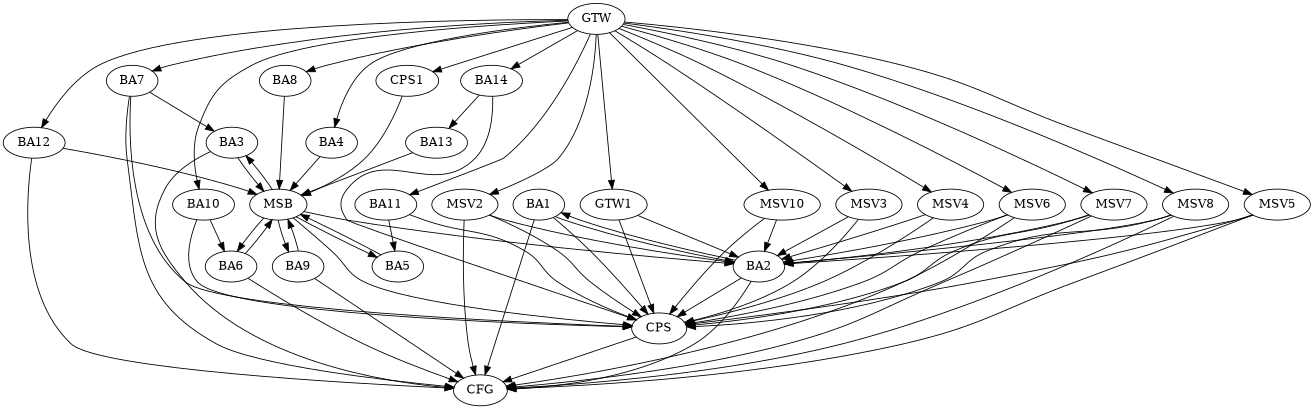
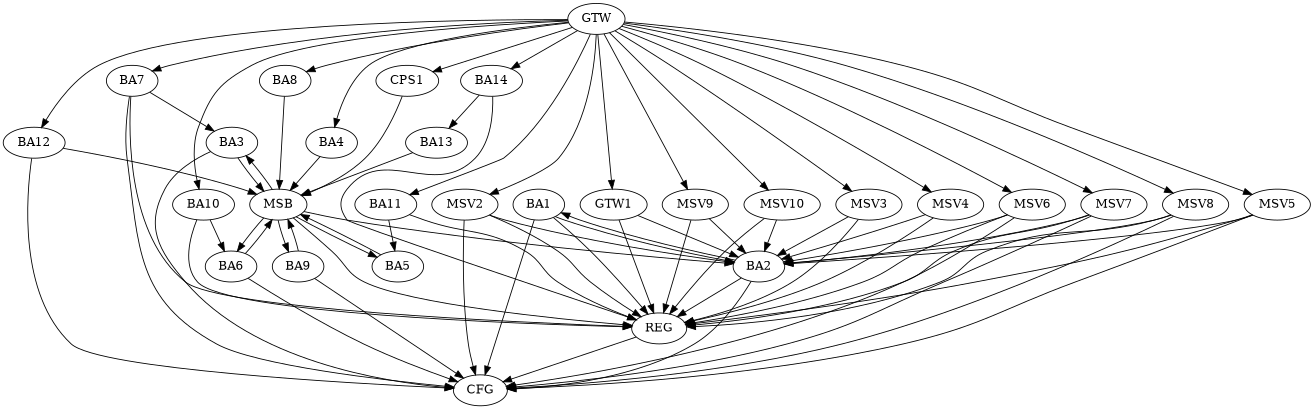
node "MSV9": added
node "CPS": label "CPS" -> "REG"
